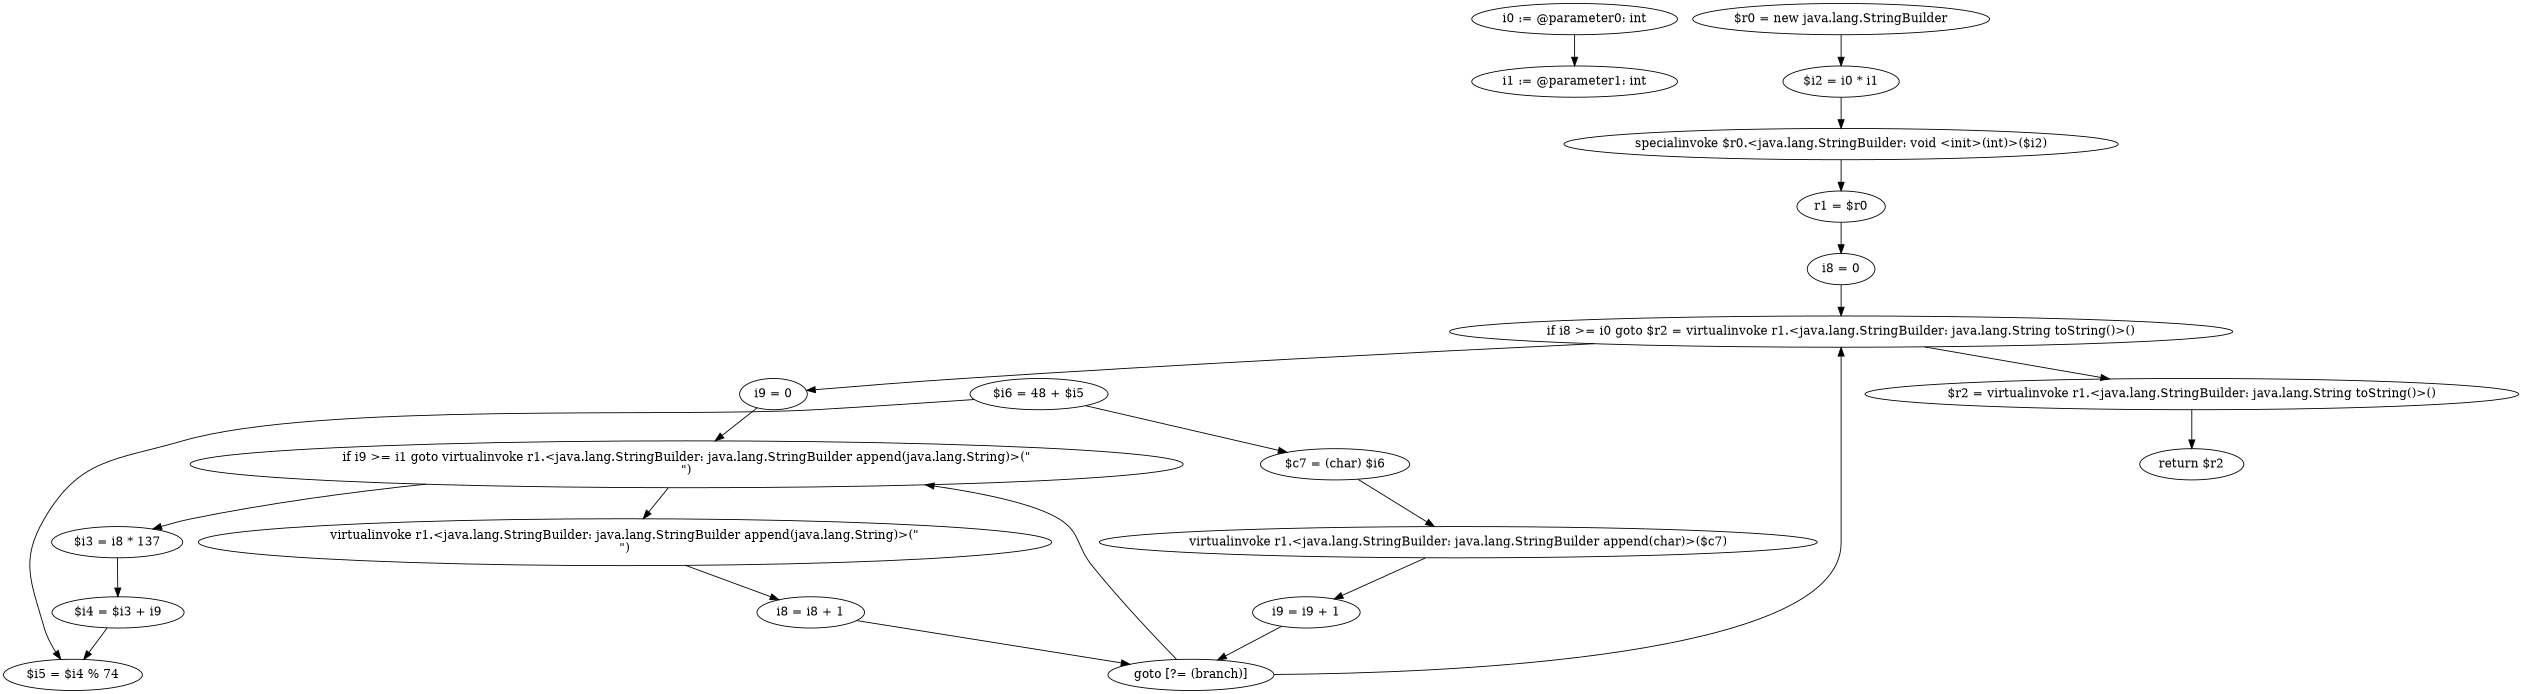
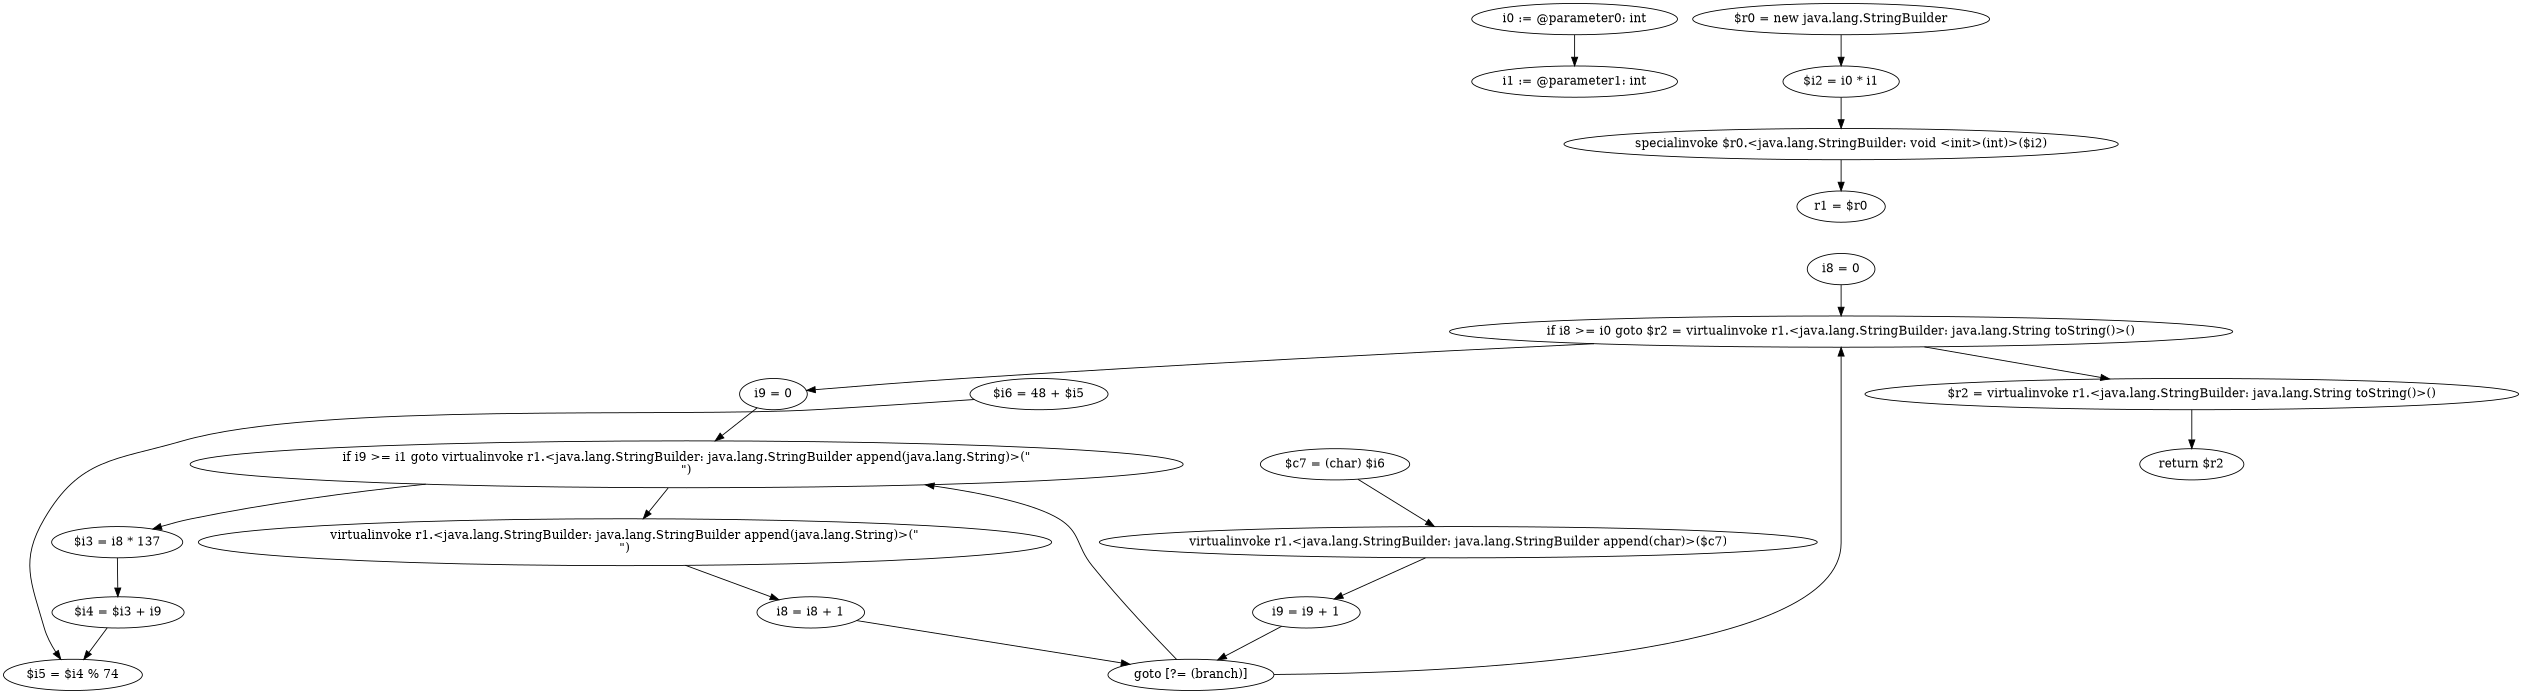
edge "r1 = $r0" -> "i8 = 0": removed
edge "$i6 = 48 + $i5" -> "$c7 = (char) $i6": removed
